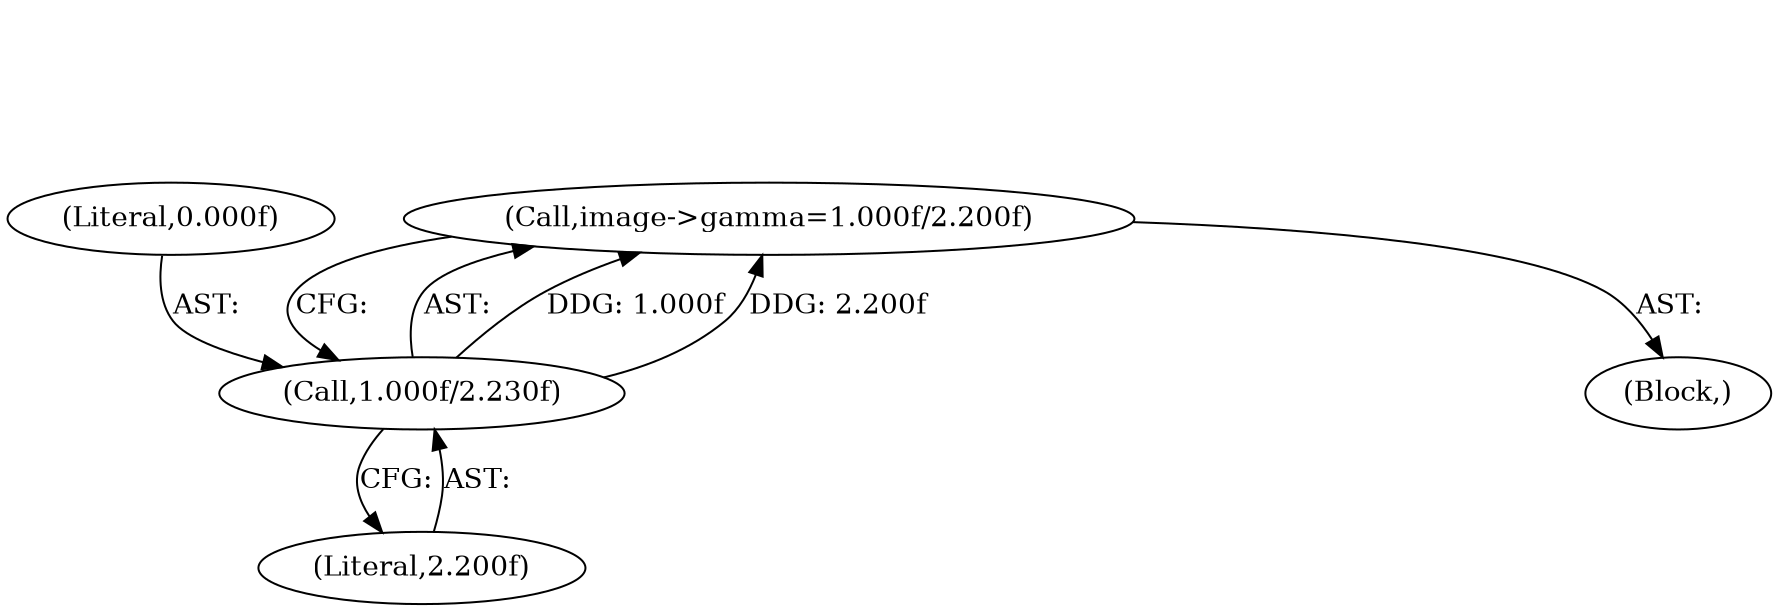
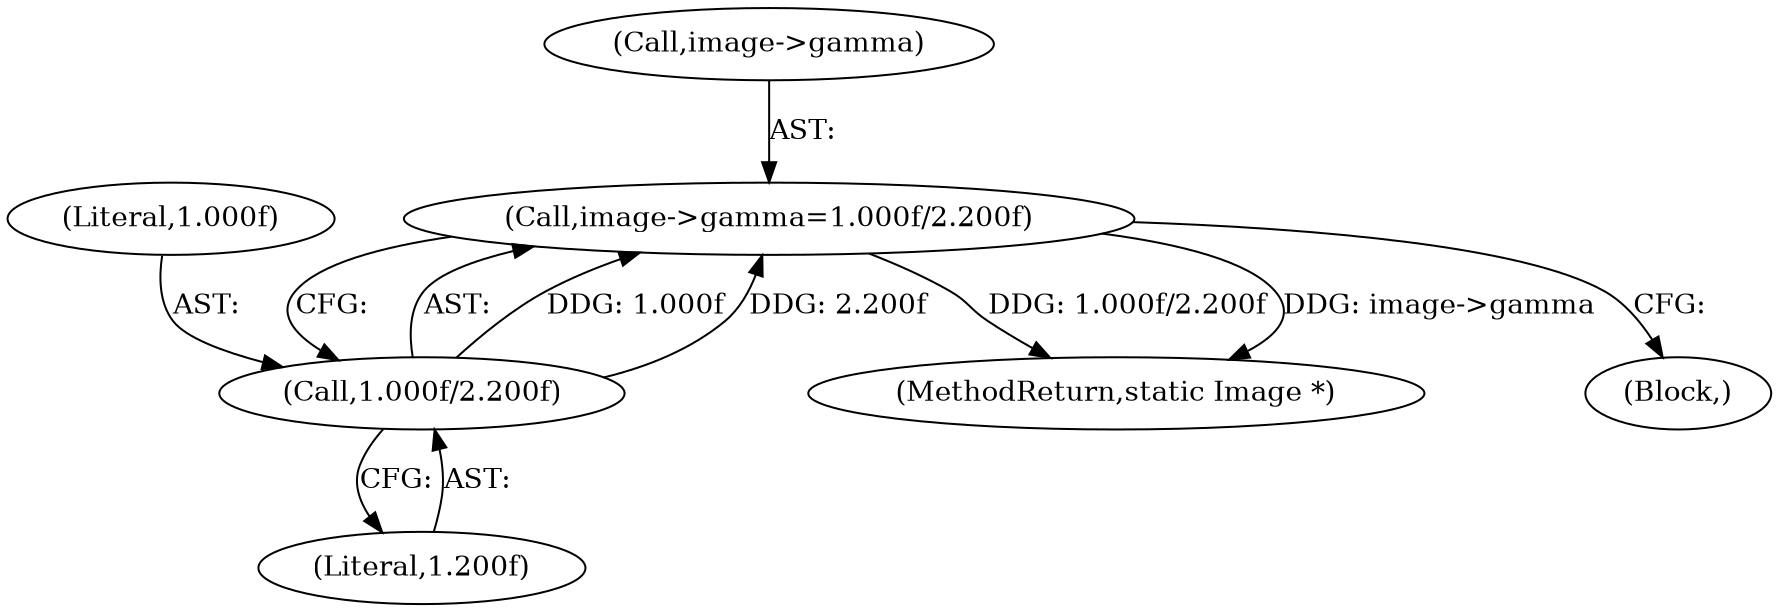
node "(Call,image->gamma)": added
node "(Literal,0.000f)": label "(Literal,0.000f)" -> "(Literal,1.000f)"
edge "(Call,image->gamma=1.000f/2.200f)" -> "(Block,)": label "AST: " -> "CFG: "
node "(Call,1.000f/2.230f)": label "(Call,1.000f/2.230f)" -> "(Call,1.000f/2.200f)"
node "(MethodReturn,static Image *)": added
node "(Literal,2.200f)": label "(Literal,2.200f)" -> "(Literal,1.200f)"
